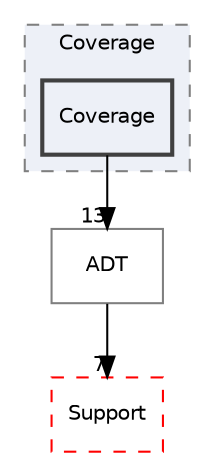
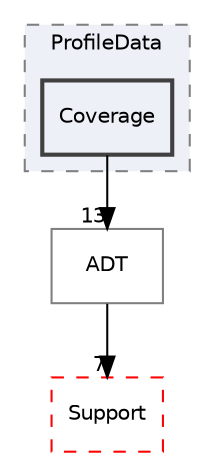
cluster "Coverage": label "Coverage" -> "ProfileData"
